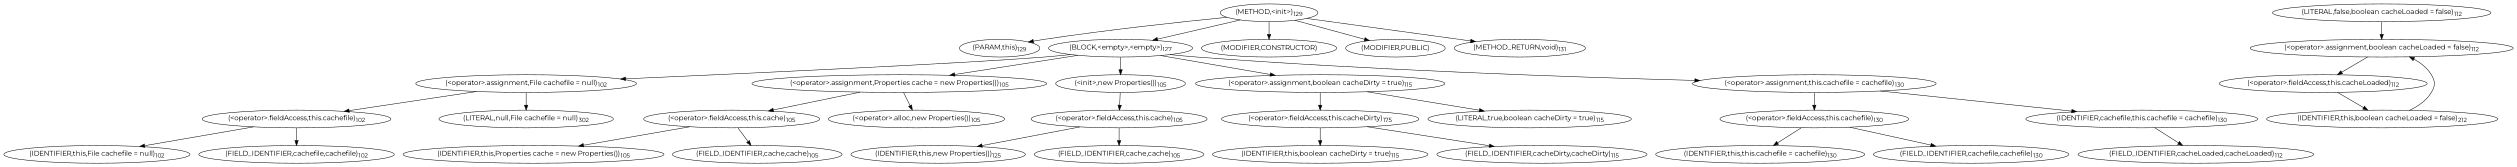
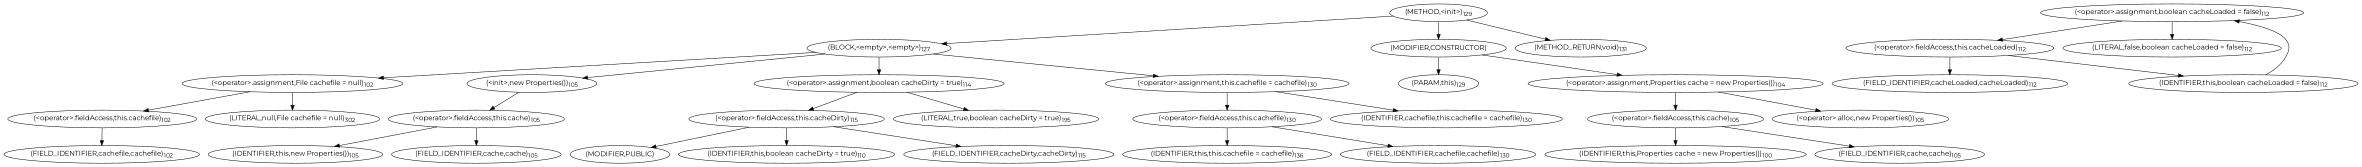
edge "(METHOD,<init>)" -> "(PARAM,this)": now "(MODIFIER,CONSTRUCTOR)" -> "(PARAM,this)"
edge "(LITERAL,false,boolean cacheLoaded = false)" -> "(<operator>.assignment,boolean cacheLoaded = false)": reversed
edge "(METHOD,<init>)" -> "(MODIFIER,PUBLIC)": now "(<operator>.fieldAccess,this.cacheDirty)" -> "(MODIFIER,PUBLIC)"
edge "(BLOCK,<empty>,<empty>)" -> "(<operator>.assignment,Properties cache = new Properties())": now "(MODIFIER,CONSTRUCTOR)" -> "(<operator>.assignment,Properties cache = new Properties())"
node "(<operator>.assignment,Properties cache = new Properties())": text "105" -> "104"
node "(<operator>.assignment,boolean cacheDirty = true)": text "115" -> "114"
node "(<operator>.fieldAccess,this.cacheDirty)": text "175" -> "115"
node "(LITERAL,true,boolean cacheDirty = true)": text "115" -> "195"
node "(IDENTIFIER,this,boolean cacheLoaded = false)": text "212" -> "112"
edge "(IDENTIFIER,cachefile,this.cachefile = cachefile)" -> "(FIELD_IDENTIFIER,cacheLoaded,cacheLoaded)": now "(<operator>.fieldAccess,this.cacheLoaded)" -> "(FIELD_IDENTIFIER,cacheLoaded,cacheLoaded)"
node "(IDENTIFIER,this,File cachefile = null)": removed
node "(IDENTIFIER,this,Properties cache = new Properties())": text "105" -> "100"
node "(IDENTIFIER,this,new Properties())": text "125" -> "105"
node "(IDENTIFIER,this,boolean cacheDirty = true)": text "115" -> "110"
node "(IDENTIFIER,this,this.cachefile = cachefile)": text "130" -> "136"
